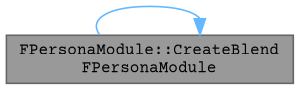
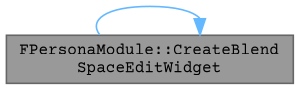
node "FPersonaModule::CreateBlend FPersonaModule": label "FPersonaModule::CreateBlend FPersonaModule" -> "FPersonaModule::CreateBlend SpaceEditWidget"
